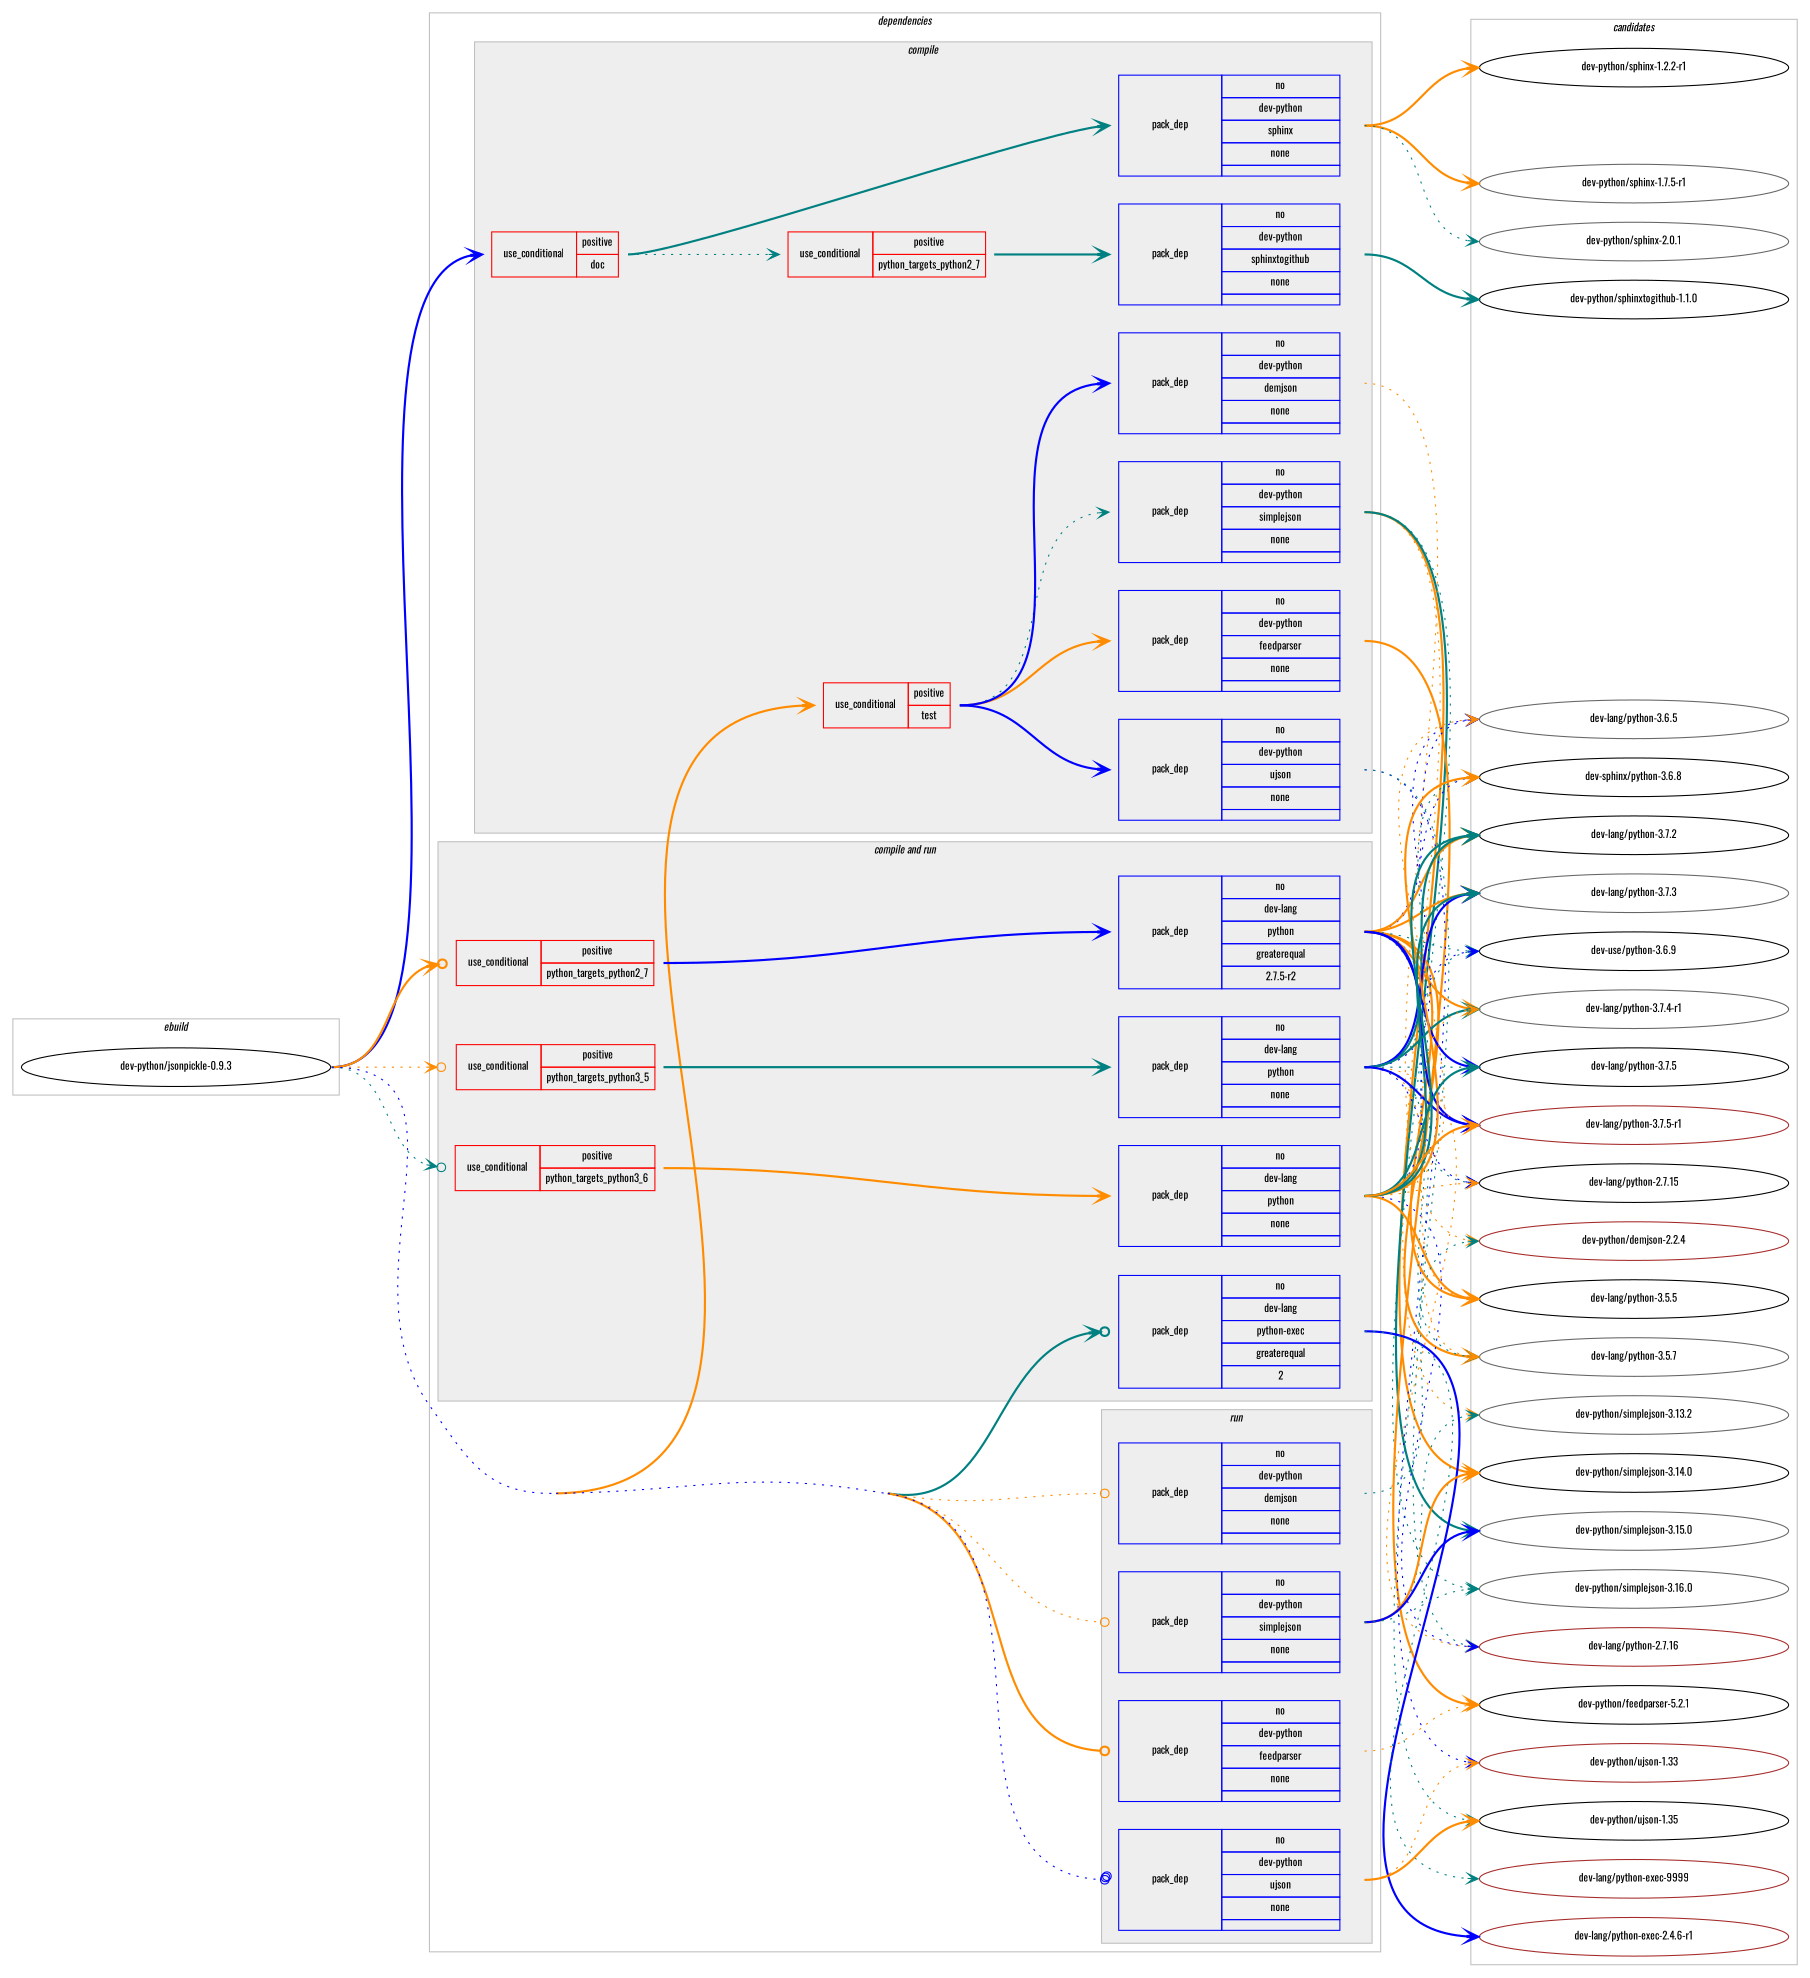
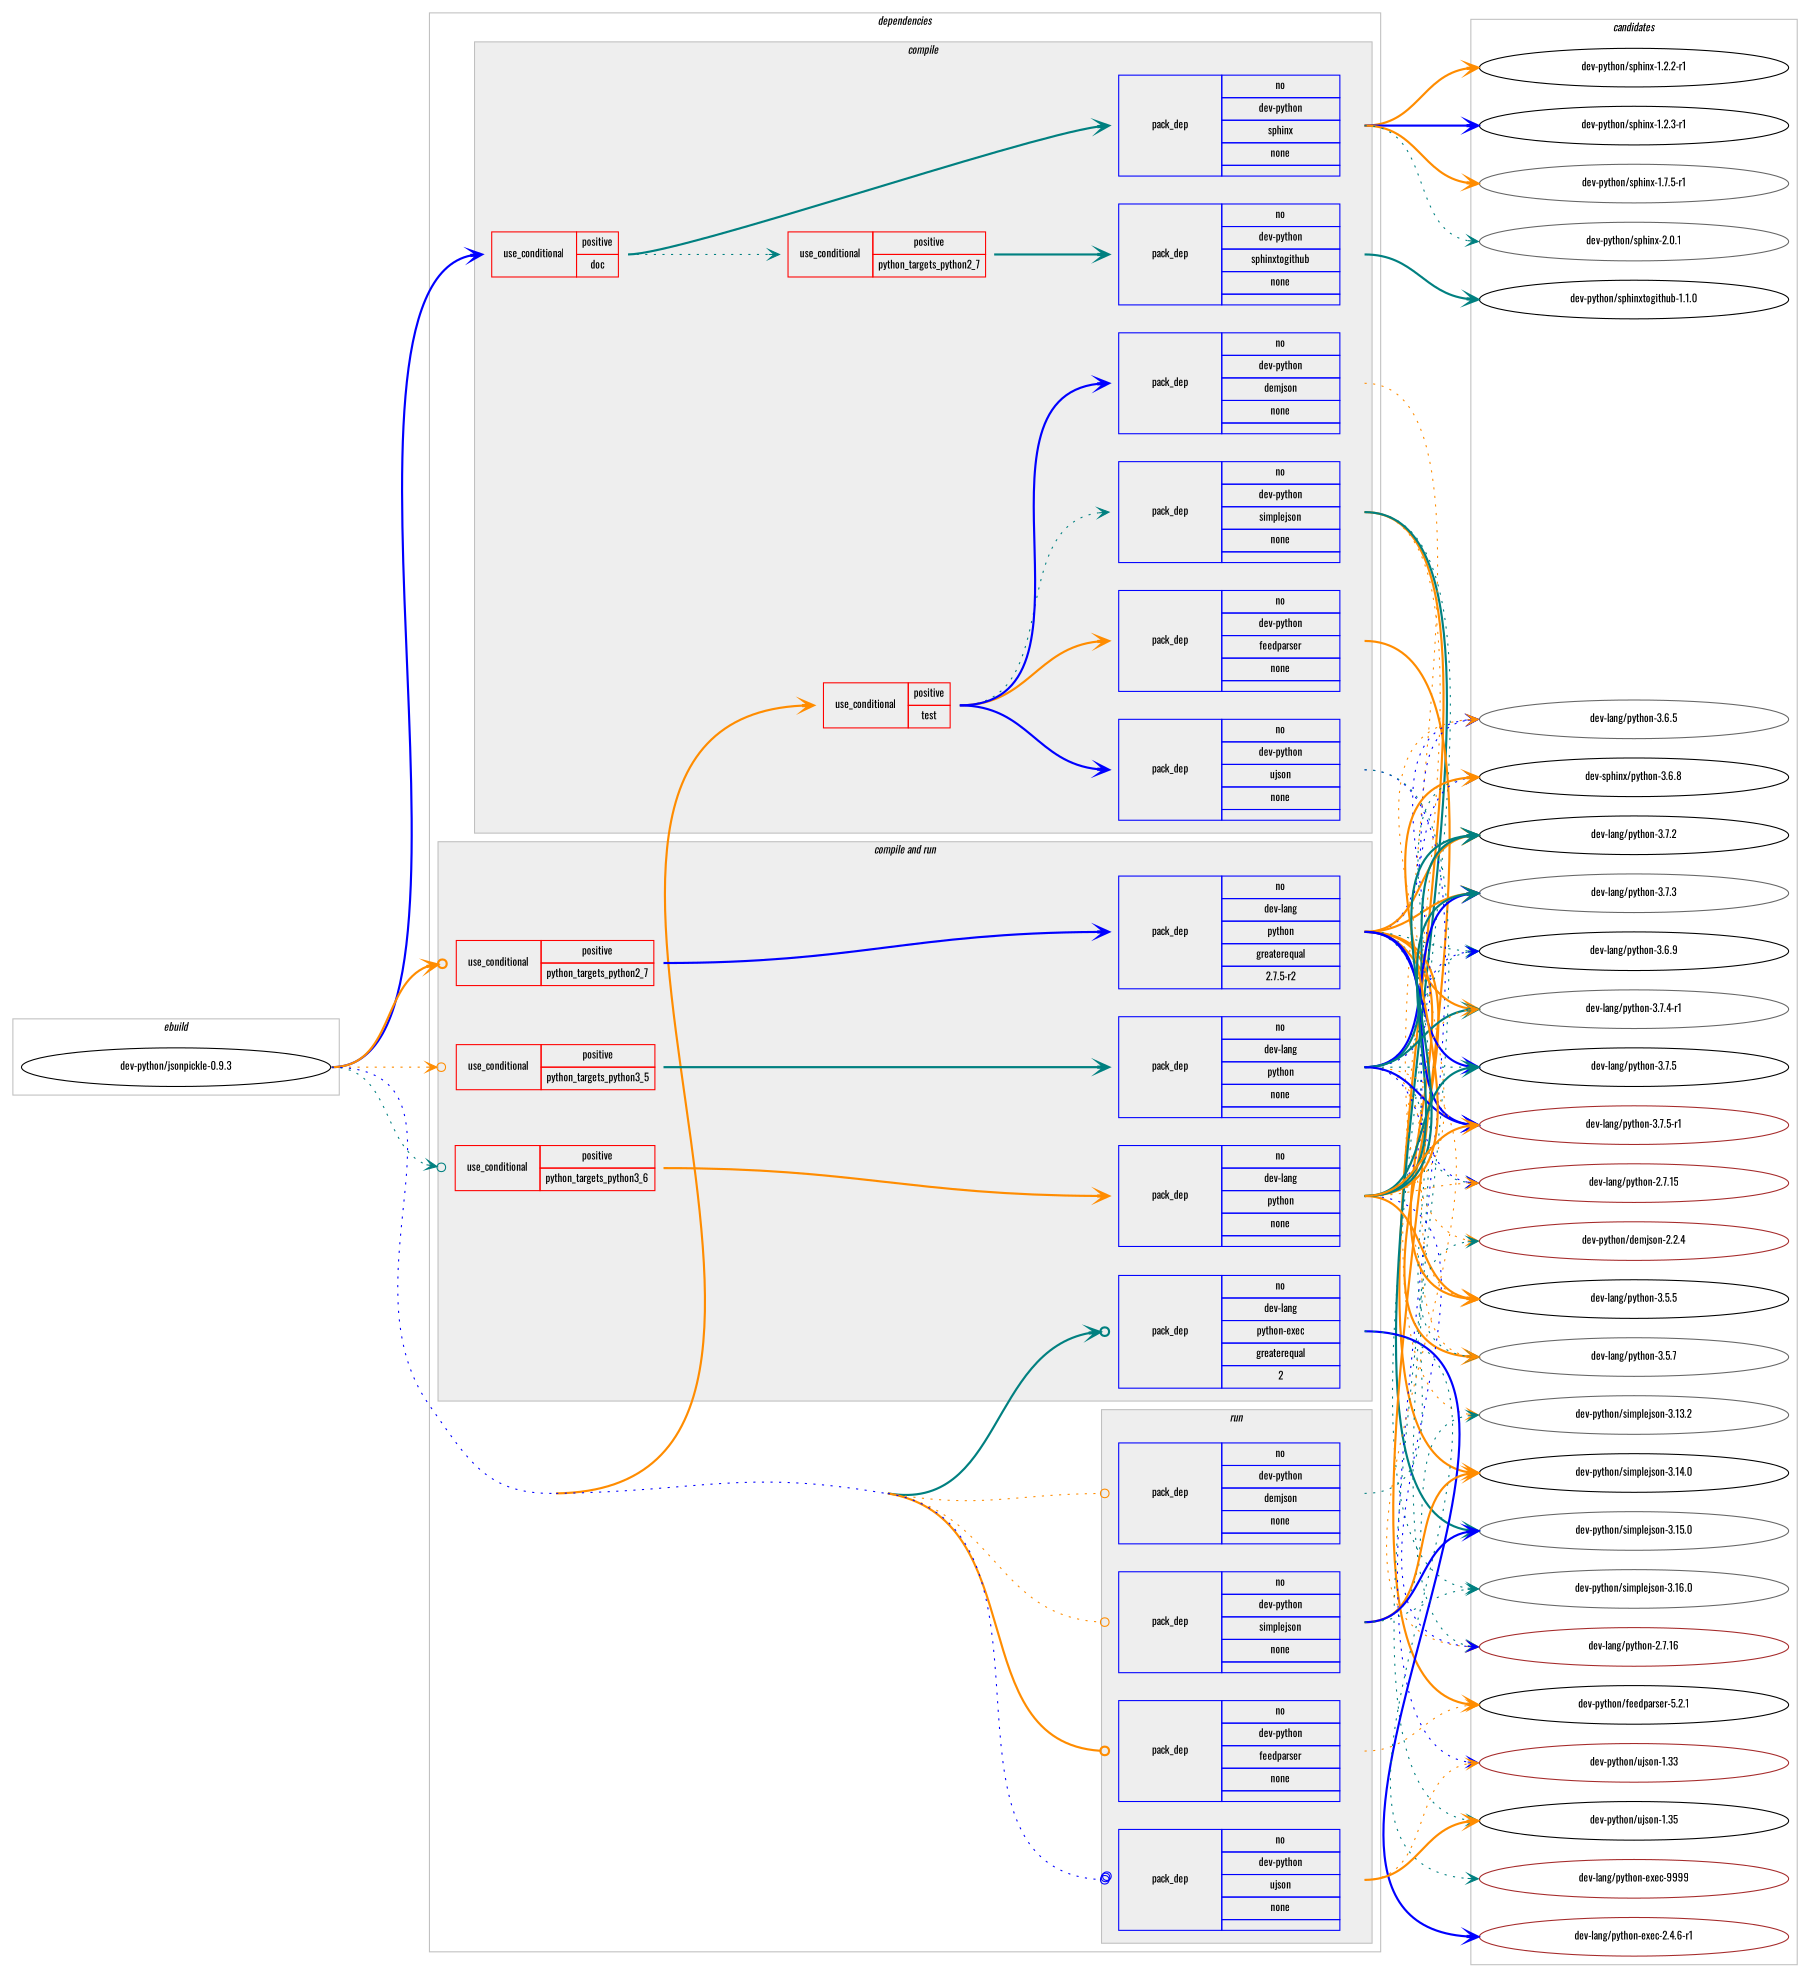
node "dev-python/sphinx-1.2.3-r1": added
node "dev-use/python-3.6.9": label "dev-use/python-3.6.9" -> "dev-lang/python-3.6.9"
node "dev-lang/python-2.7.15": color black -> brown
